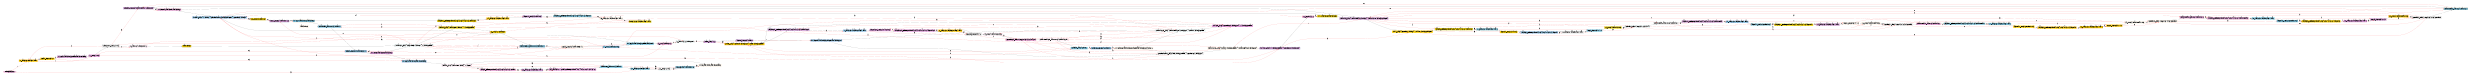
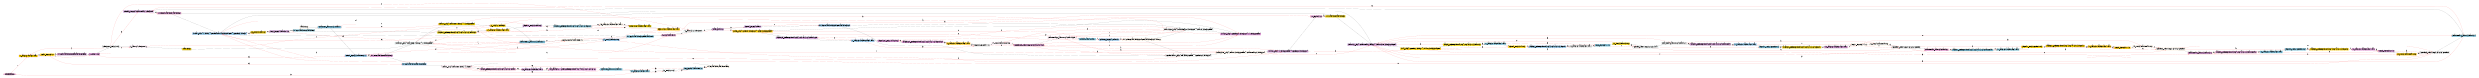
node "store i32 %24, i32* %arrayidx12.i, align 4, !tbaa !2": added
